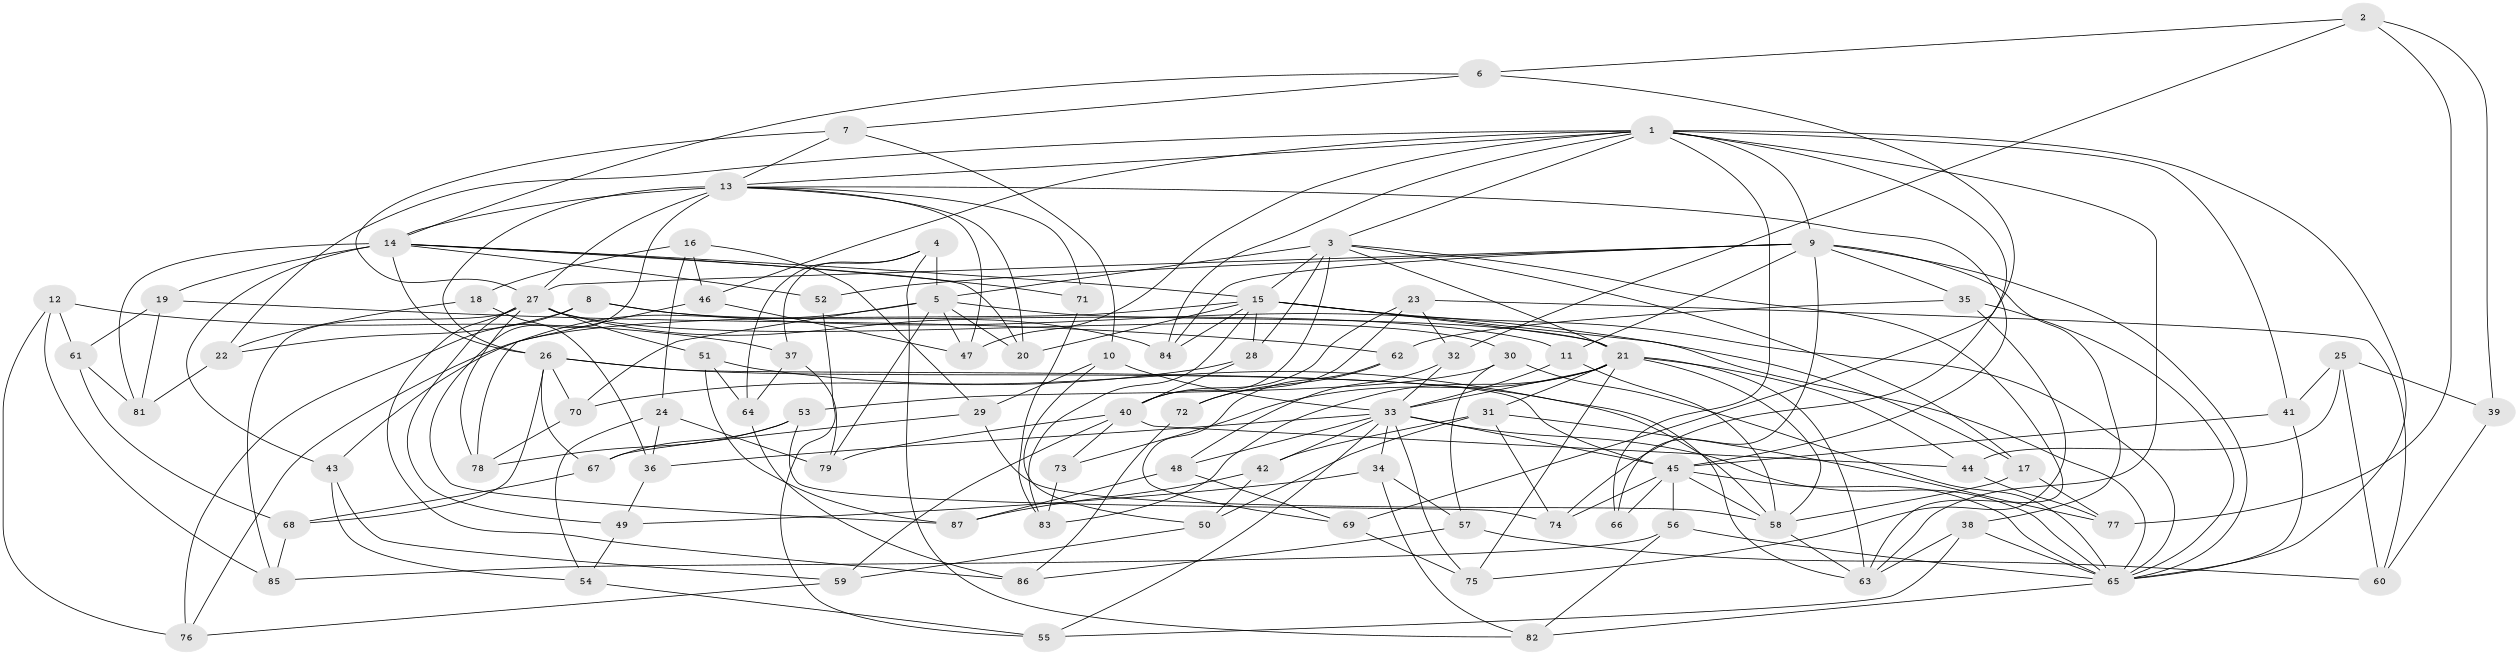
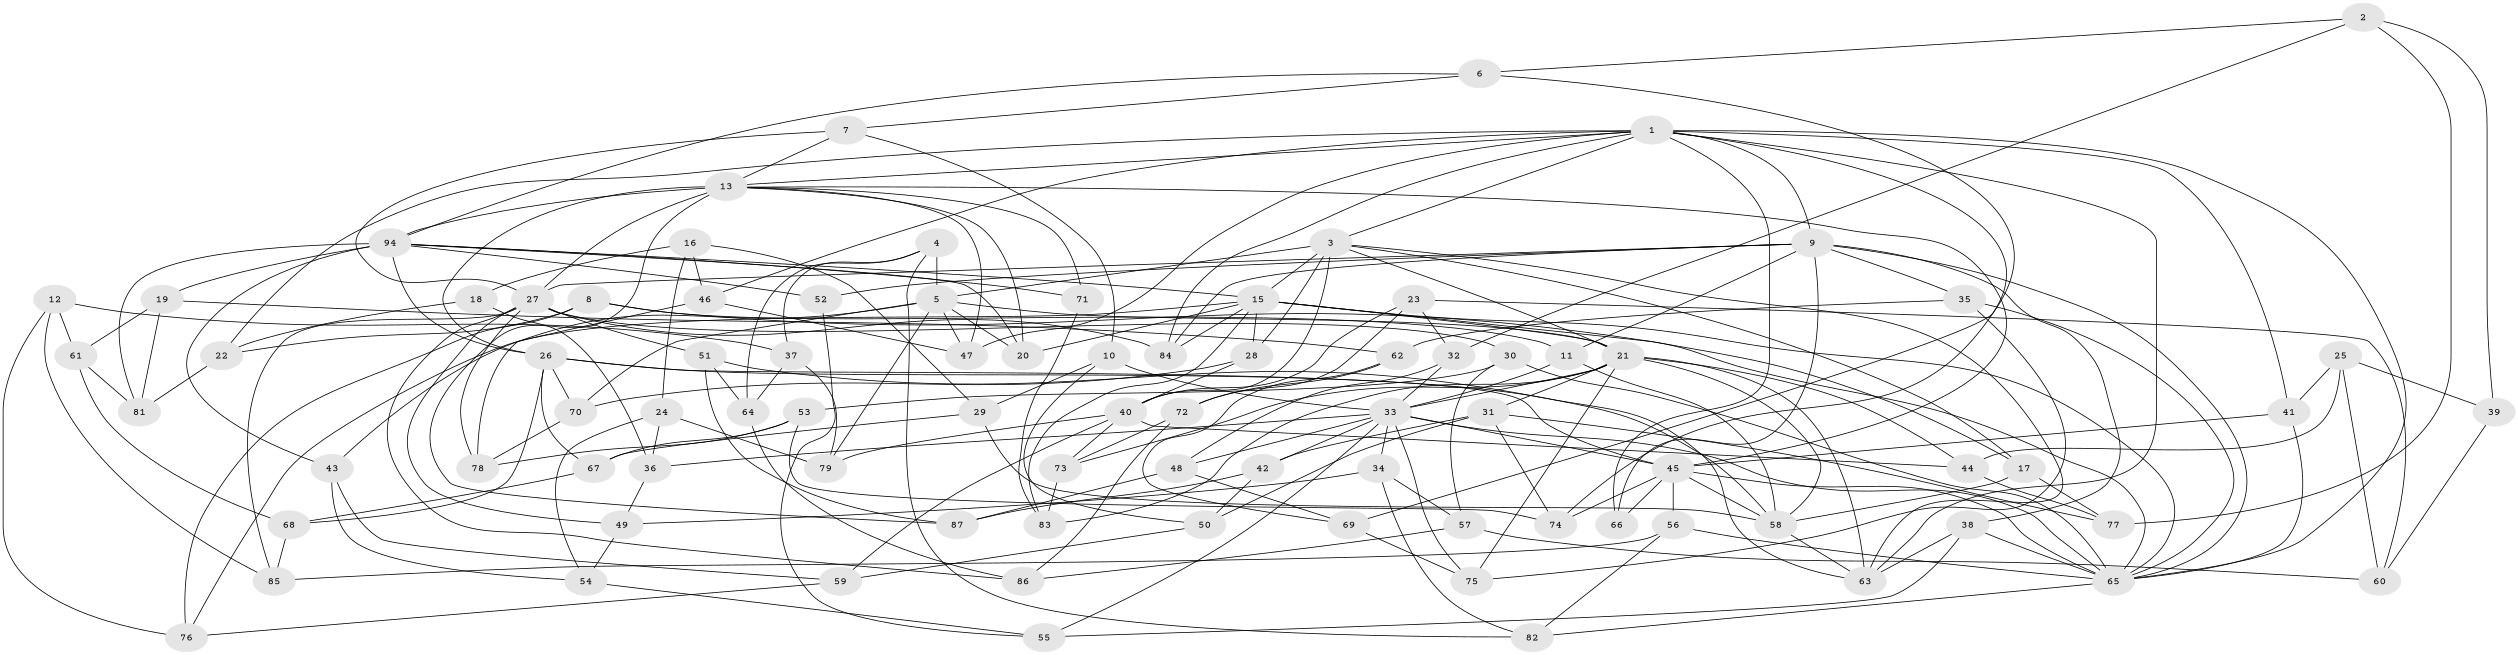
node "14": label "14" -> "94"
edge "72" -- "73": added
